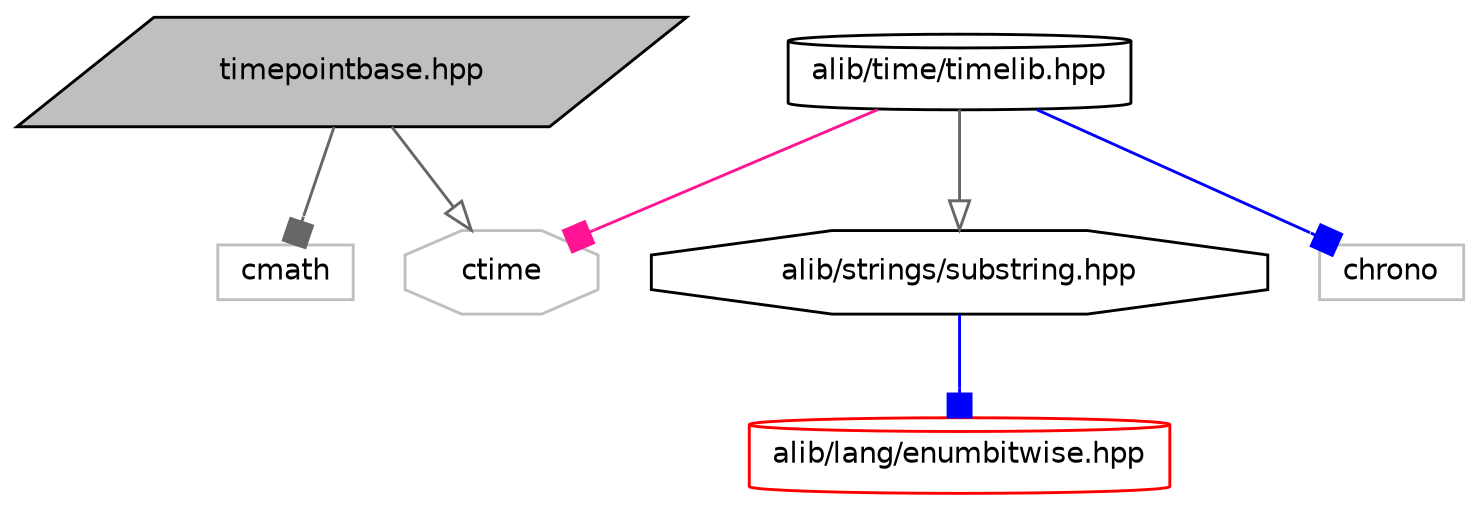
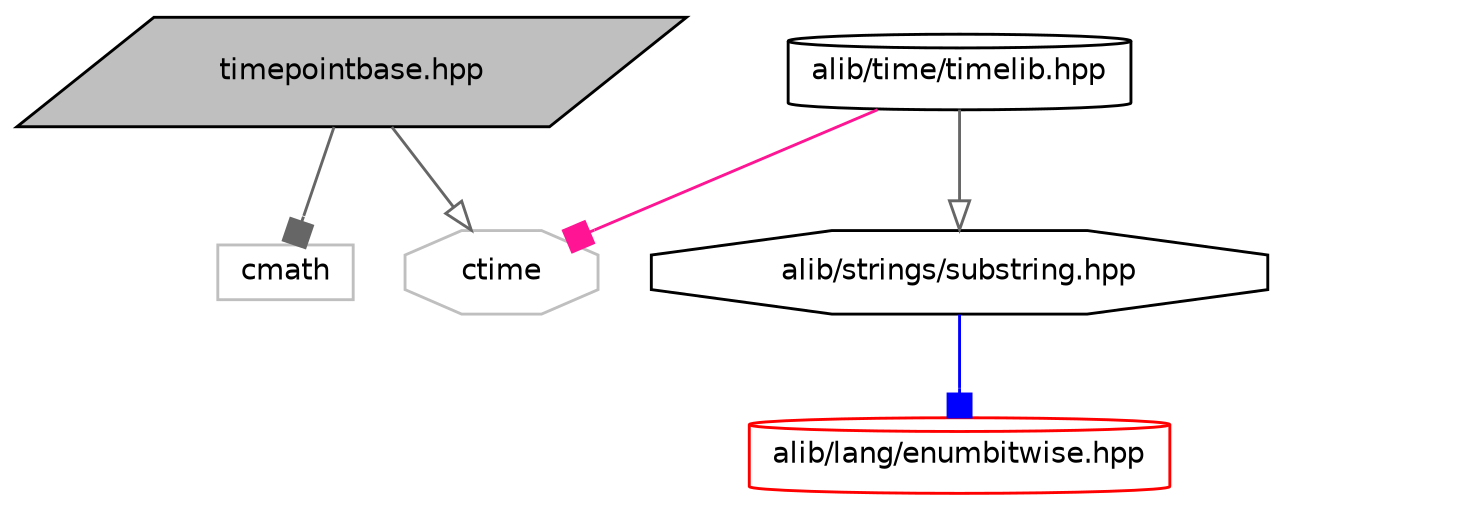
node "chrono": removed
